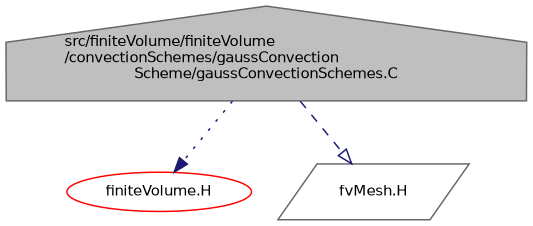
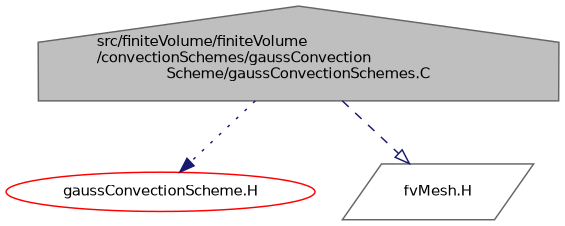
node "finiteVolume.H": label "finiteVolume.H" -> "gaussConvectionScheme.H"
